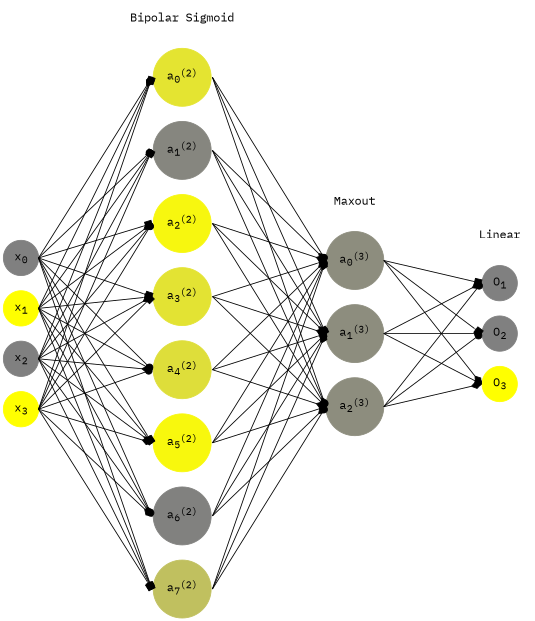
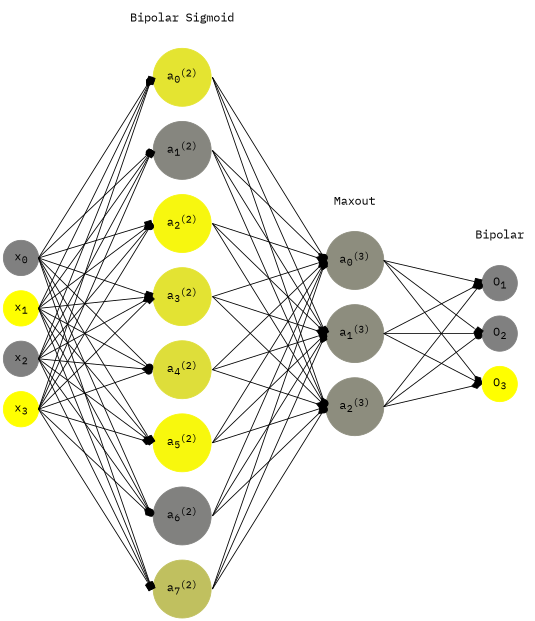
node "Linear": label "Linear" -> "Bipolar"
